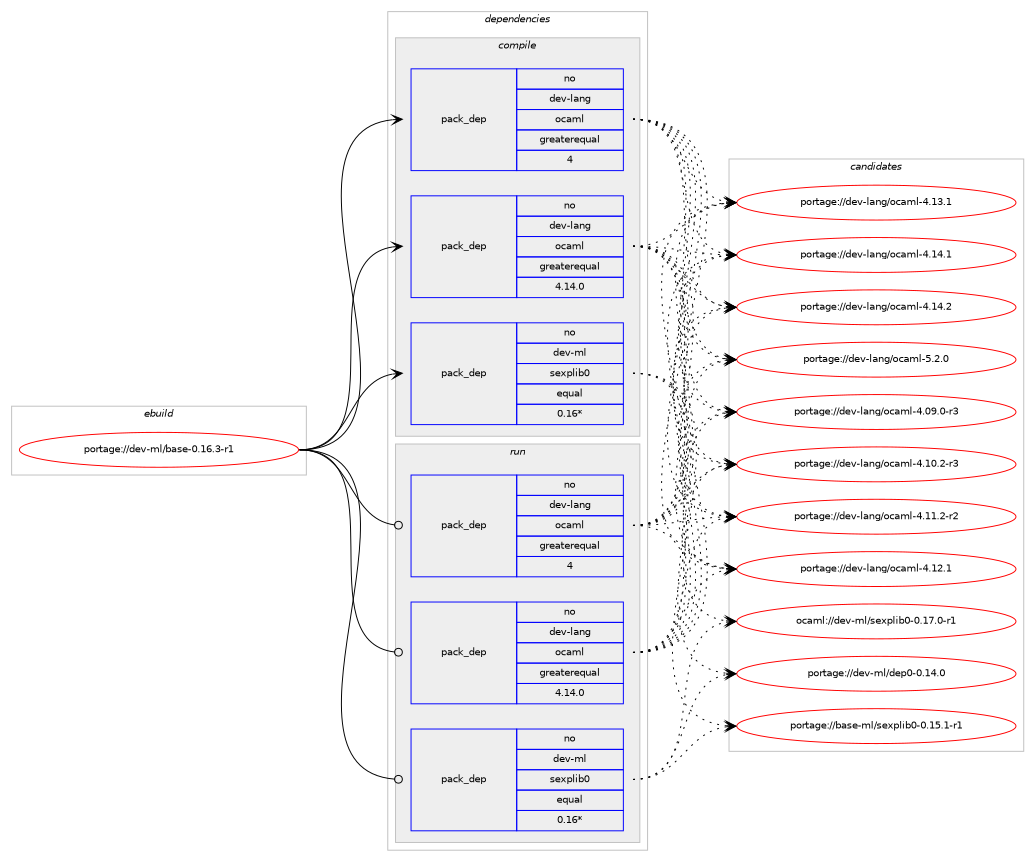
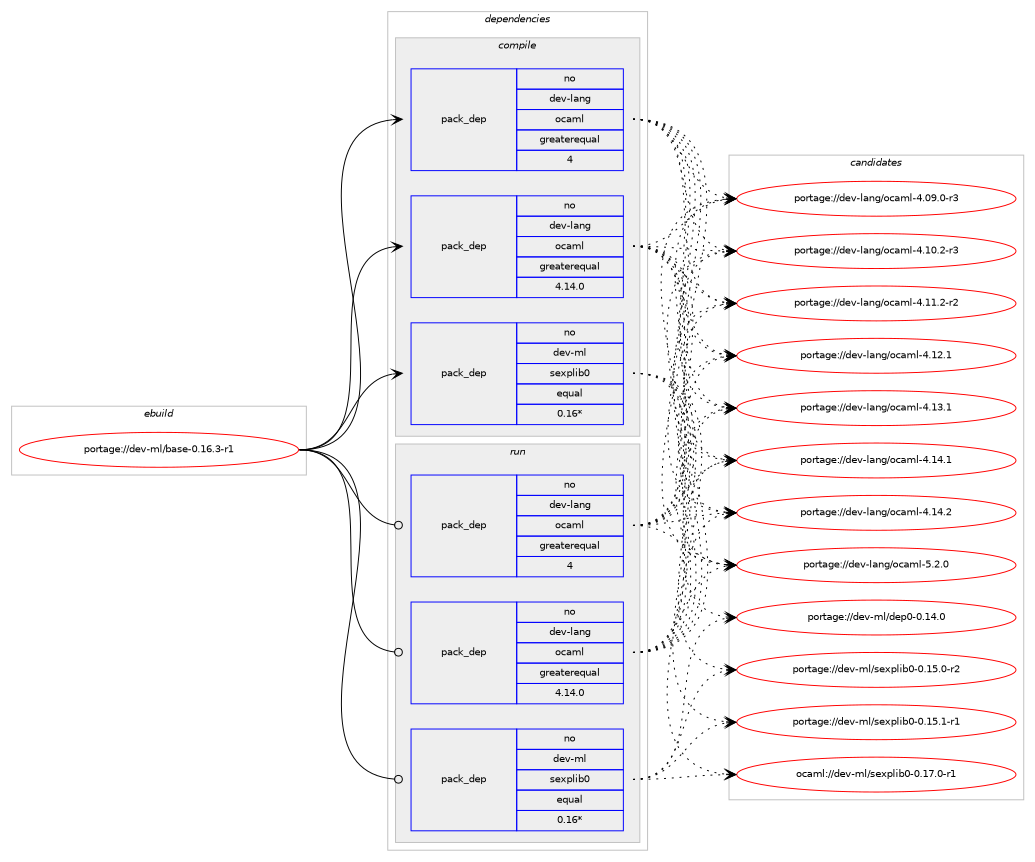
node "portage://dev-ml/sexplib0-0.15.0-r2": added
node "portage://base-ml/sexplib0-0.15.1-r1": label "portage://base-ml/sexplib0-0.15.1-r1" -> "portage://dev-ml/sexplib0-0.15.1-r1"
